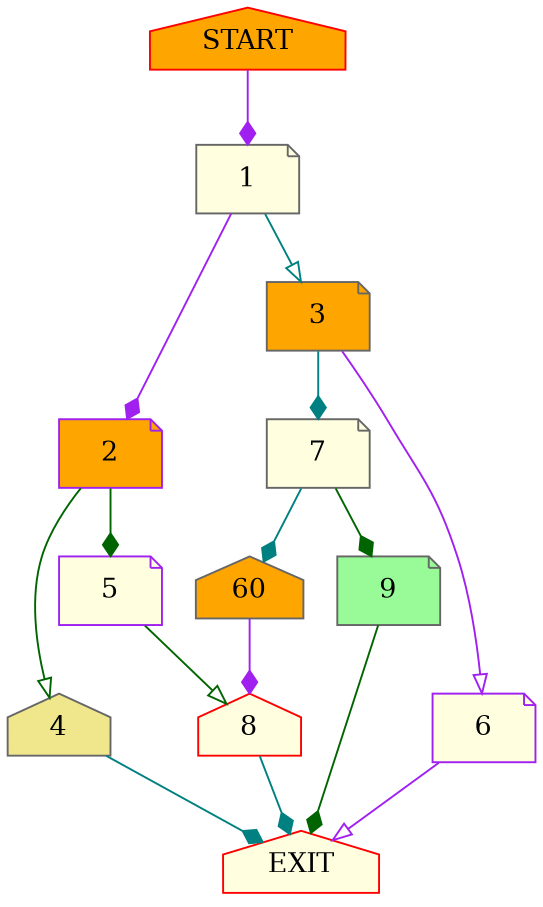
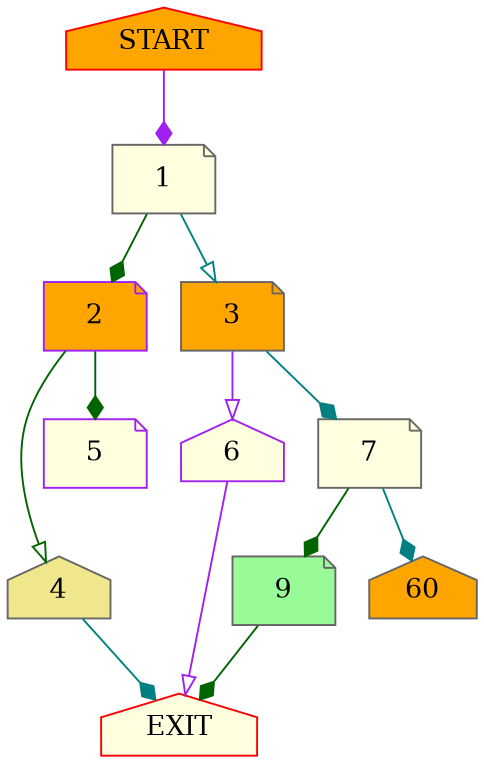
edge "1" -> "2": color purple -> darkgreen
node "8": removed
node "6": shape note -> house
